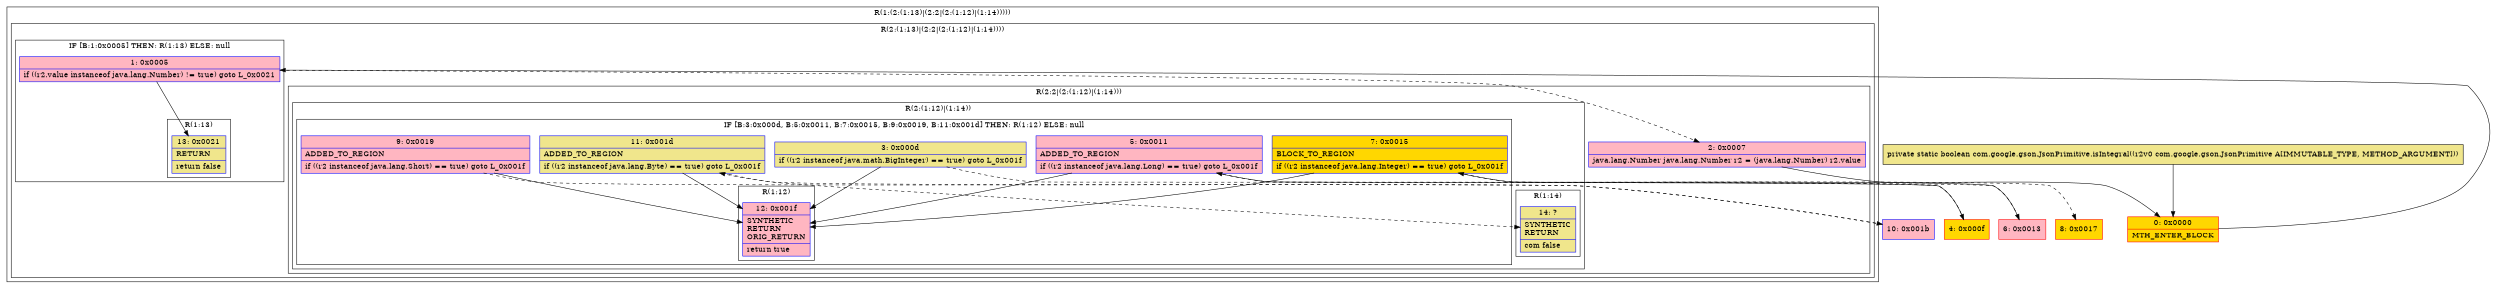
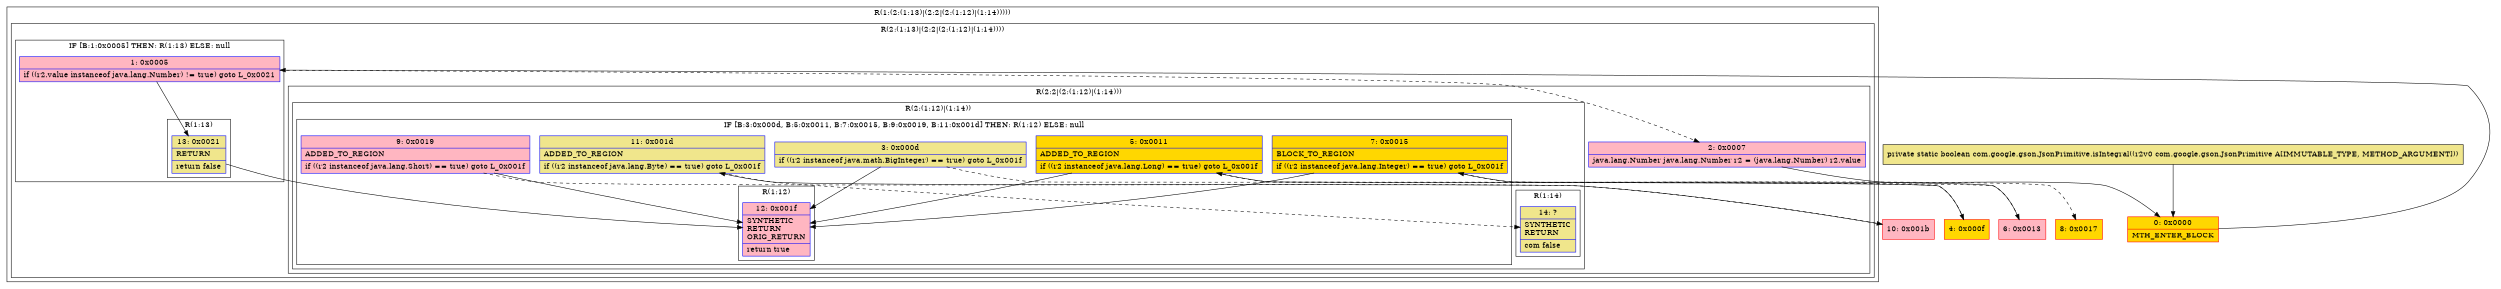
node "5: 0x0011": fillcolor lightpink -> gold
edge "10: 0x001b" -> "11: 0x001d": style dashed -> solid
edge "11: 0x001d" -> "12: 0x001f": now "13: 0x0021" -> "12: 0x001f"
node "10: 0x001b": color blue -> red
